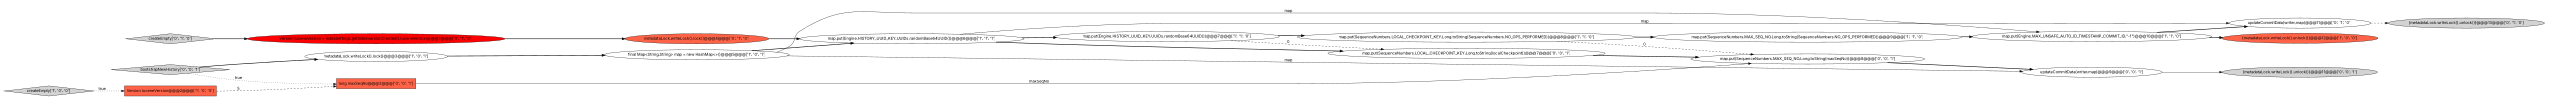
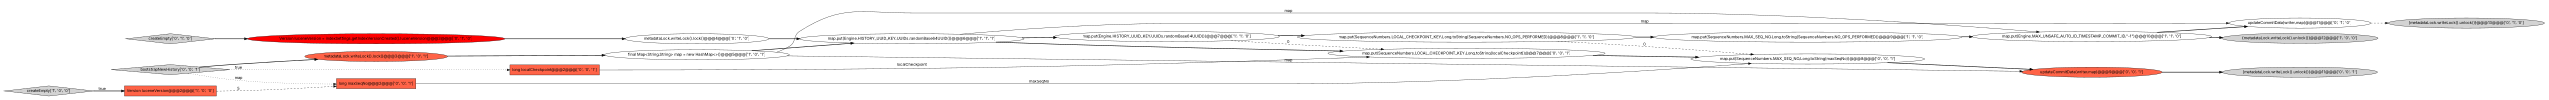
node "{metadataLock.writeLock().unlock()}@@@12@@@['1', '0', '0']": fillcolor tomato -> lightgray
node "metadataLock.writeLock().lock()@@@4@@@['0', '1', '0']": fillcolor tomato -> white
node "metadataLock.writeLock().lock()@@@3@@@['1', '0', '1']": fillcolor white -> tomato
node "long localCheckpoint@@@2@@@['0', '0', '1']": added
node "updateCommitData(writer,map)@@@9@@@['0', '0', '1']": fillcolor white -> tomato
edge "updateCommitData(writer,map)@@@9@@@['0', '0', '1']" -> "{metadataLock.writeLock().unlock()}@@@11@@@['0', '0', '1']": style solid -> bold
edge "bootstrapNewHistory['0', '0', '1']" -> "long maxSeqNo@@@2@@@['0', '0', '1']": label "true" -> "map"
edge "createEmpty['1', '0', '0']" -> "Version luceneVersion@@@2@@@['1', '0', '0']": style dotted -> bold
